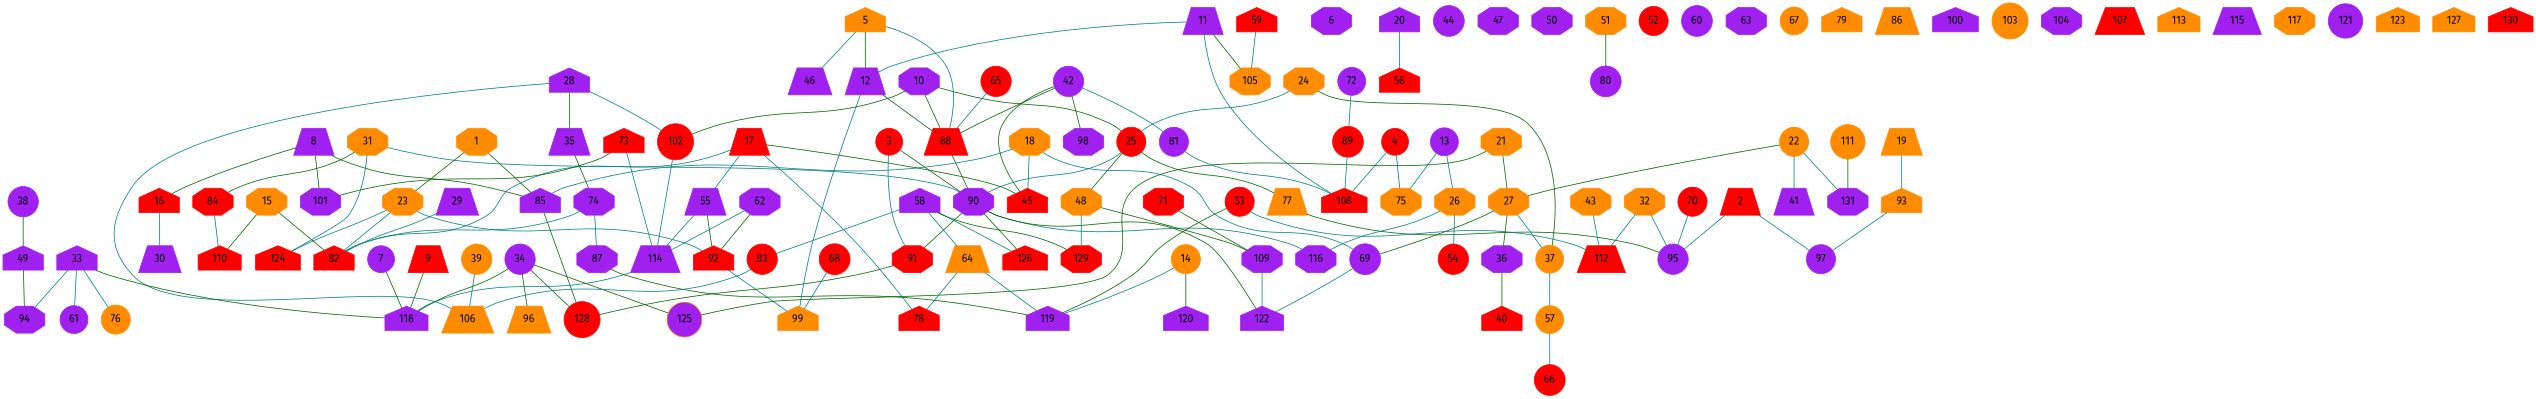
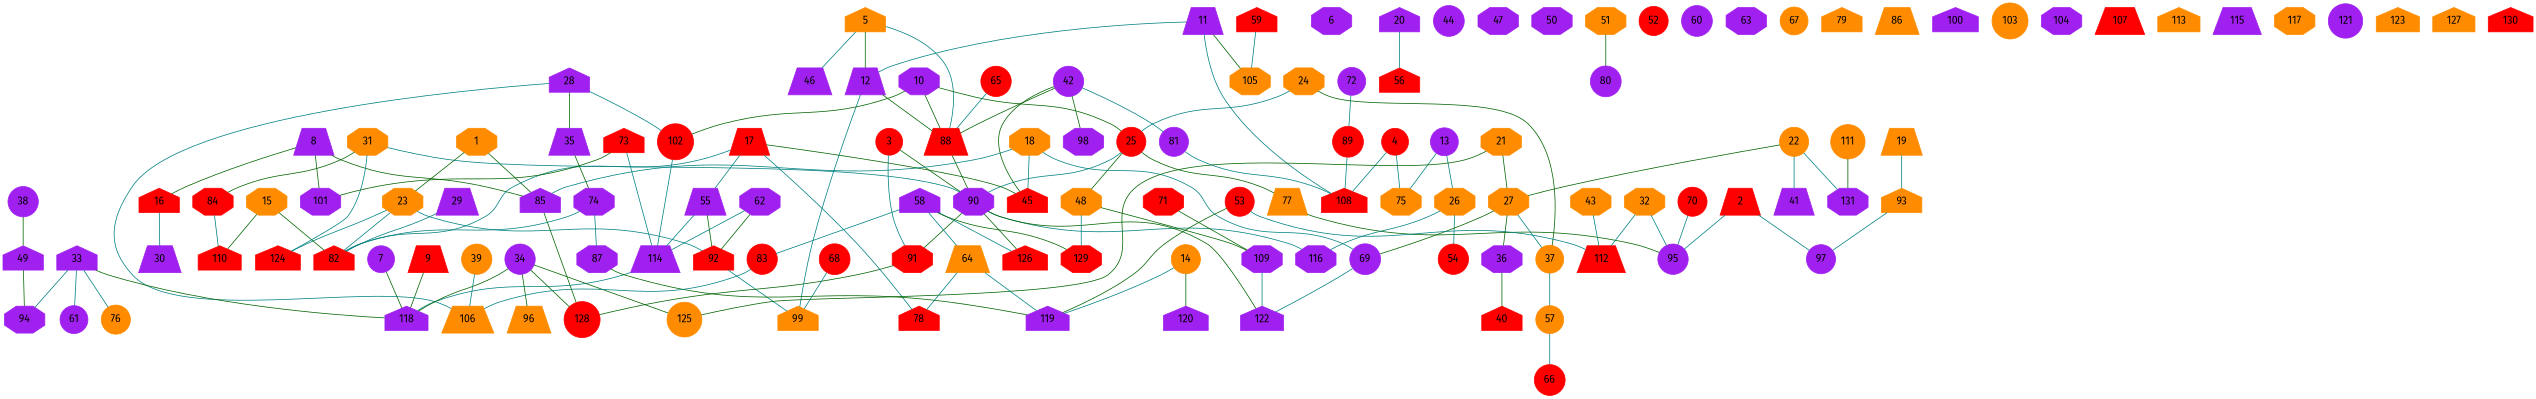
node "125": fillcolor purple -> darkorange
